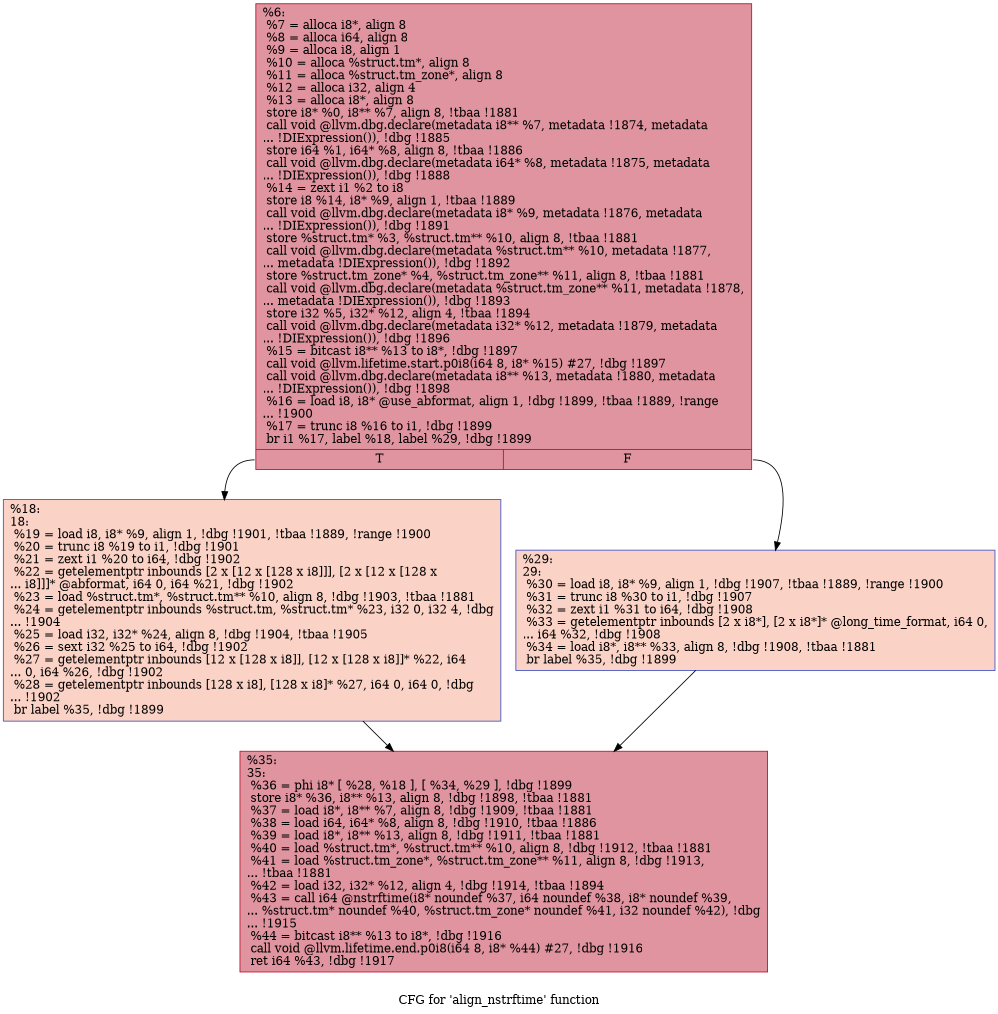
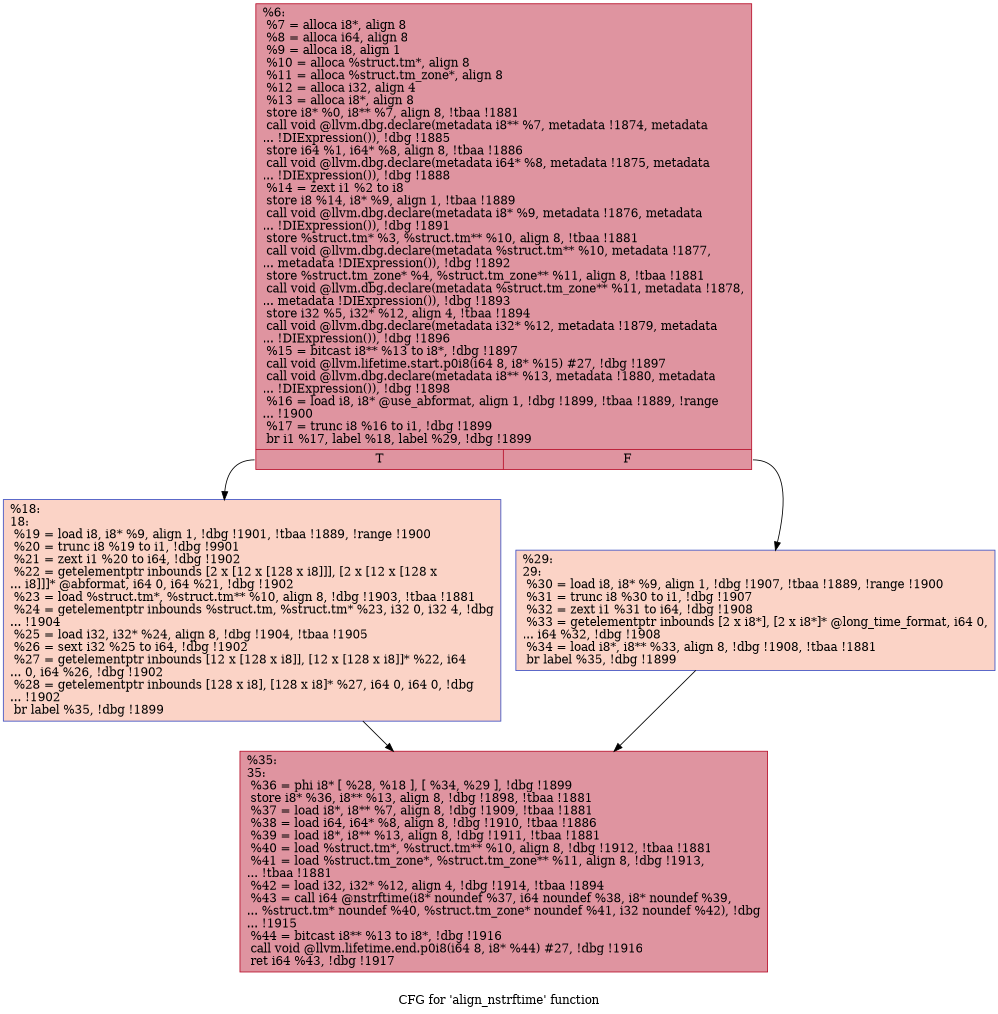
node "%18:": text "%20 = trunc i8 %19 to i1, !dbg !1901" -> "%20 = trunc i8 %19 to i1, !dbg !9901"
